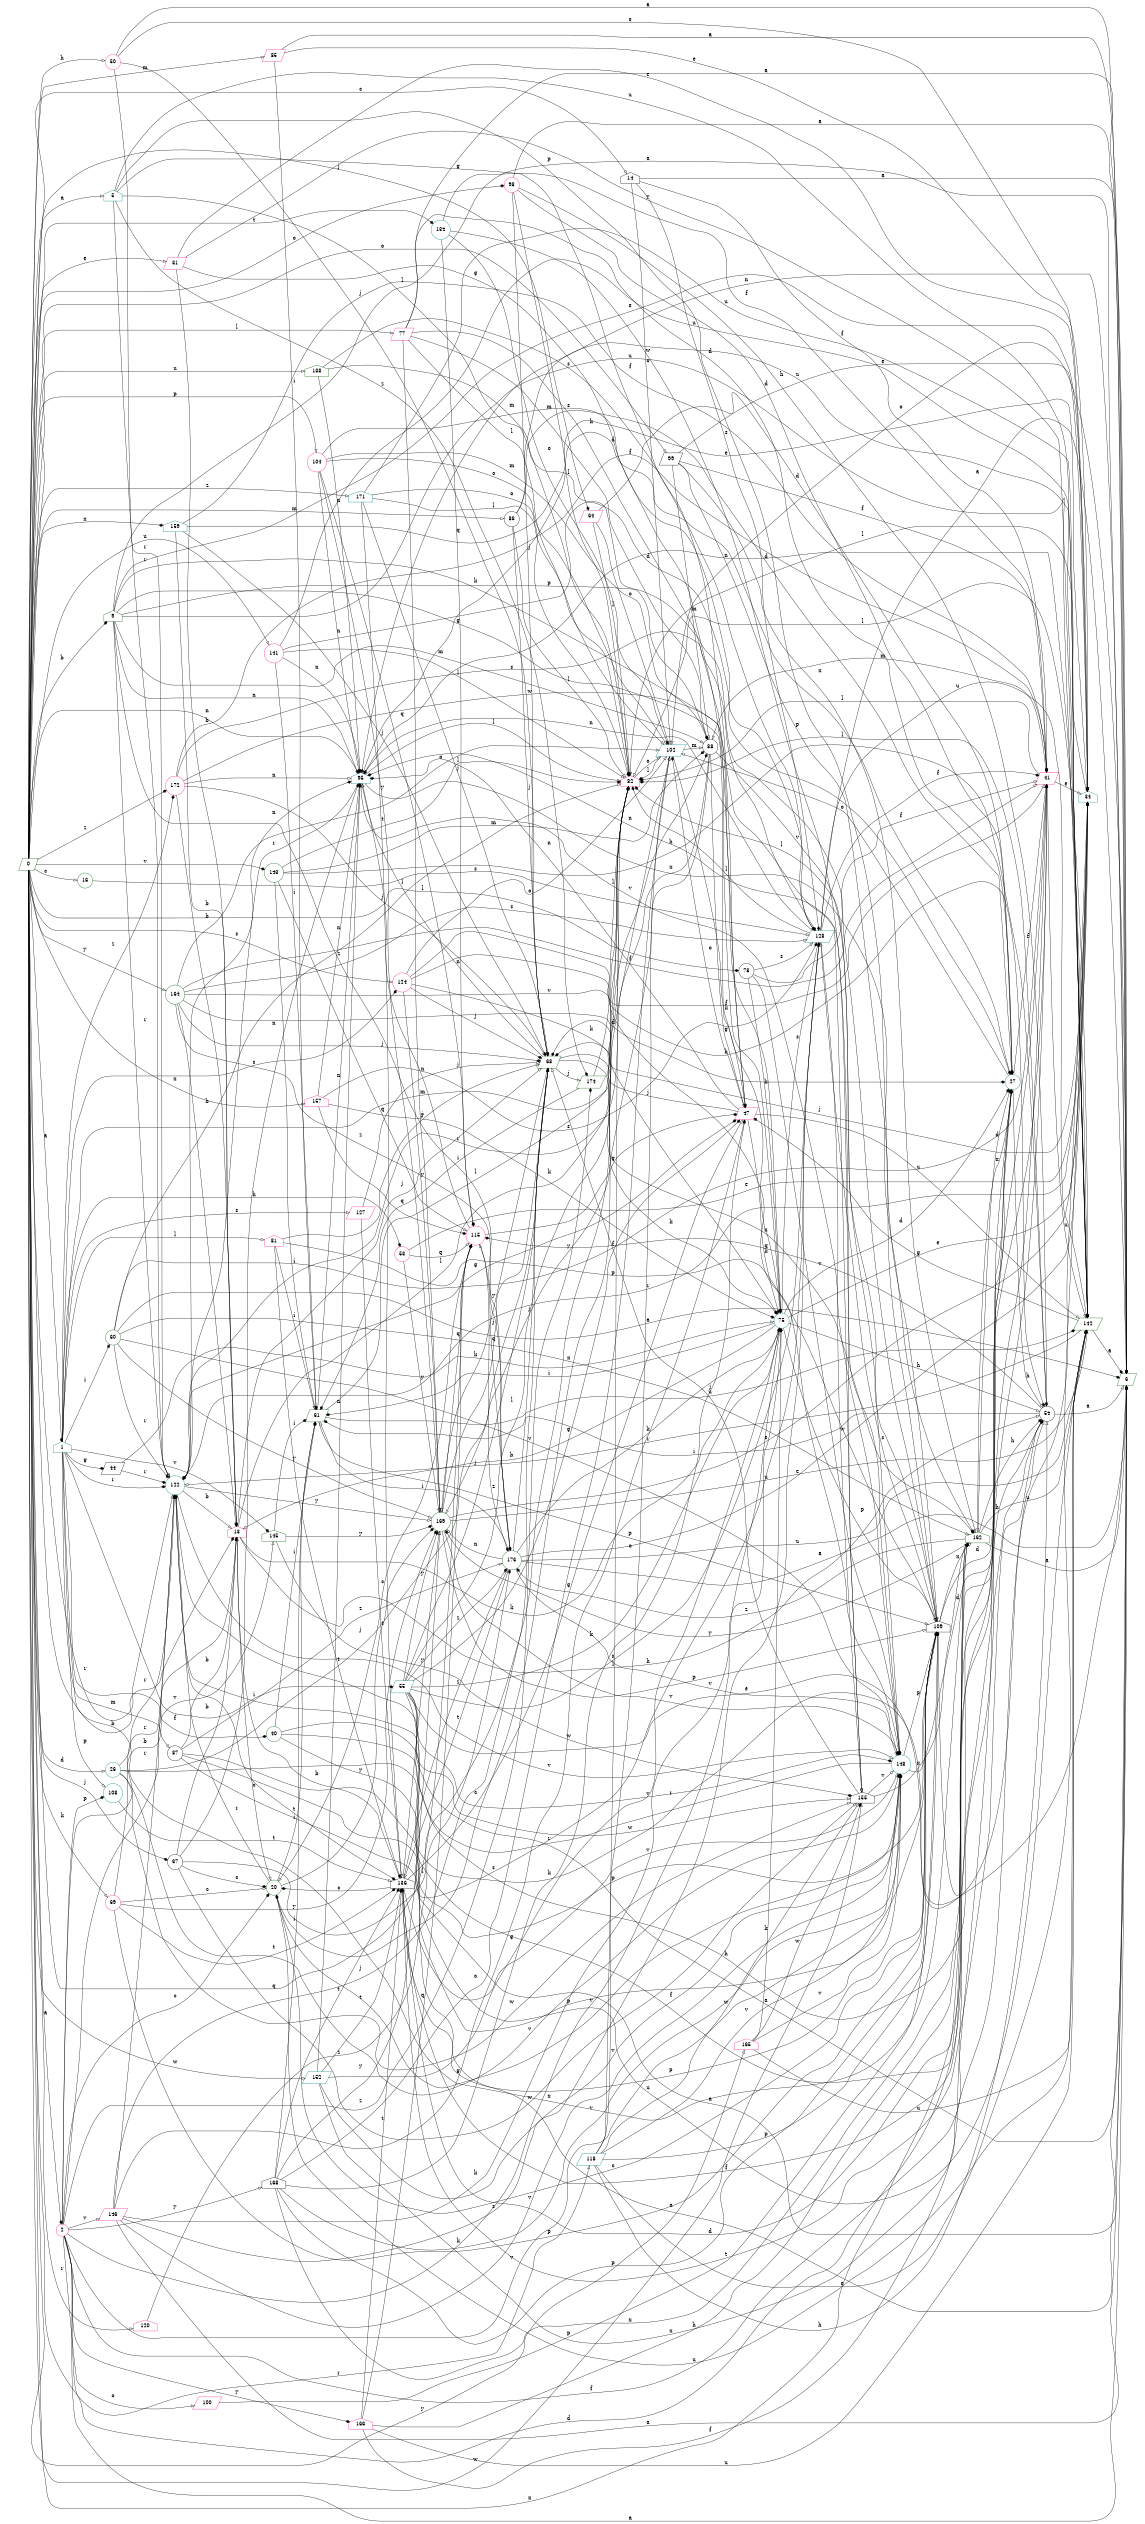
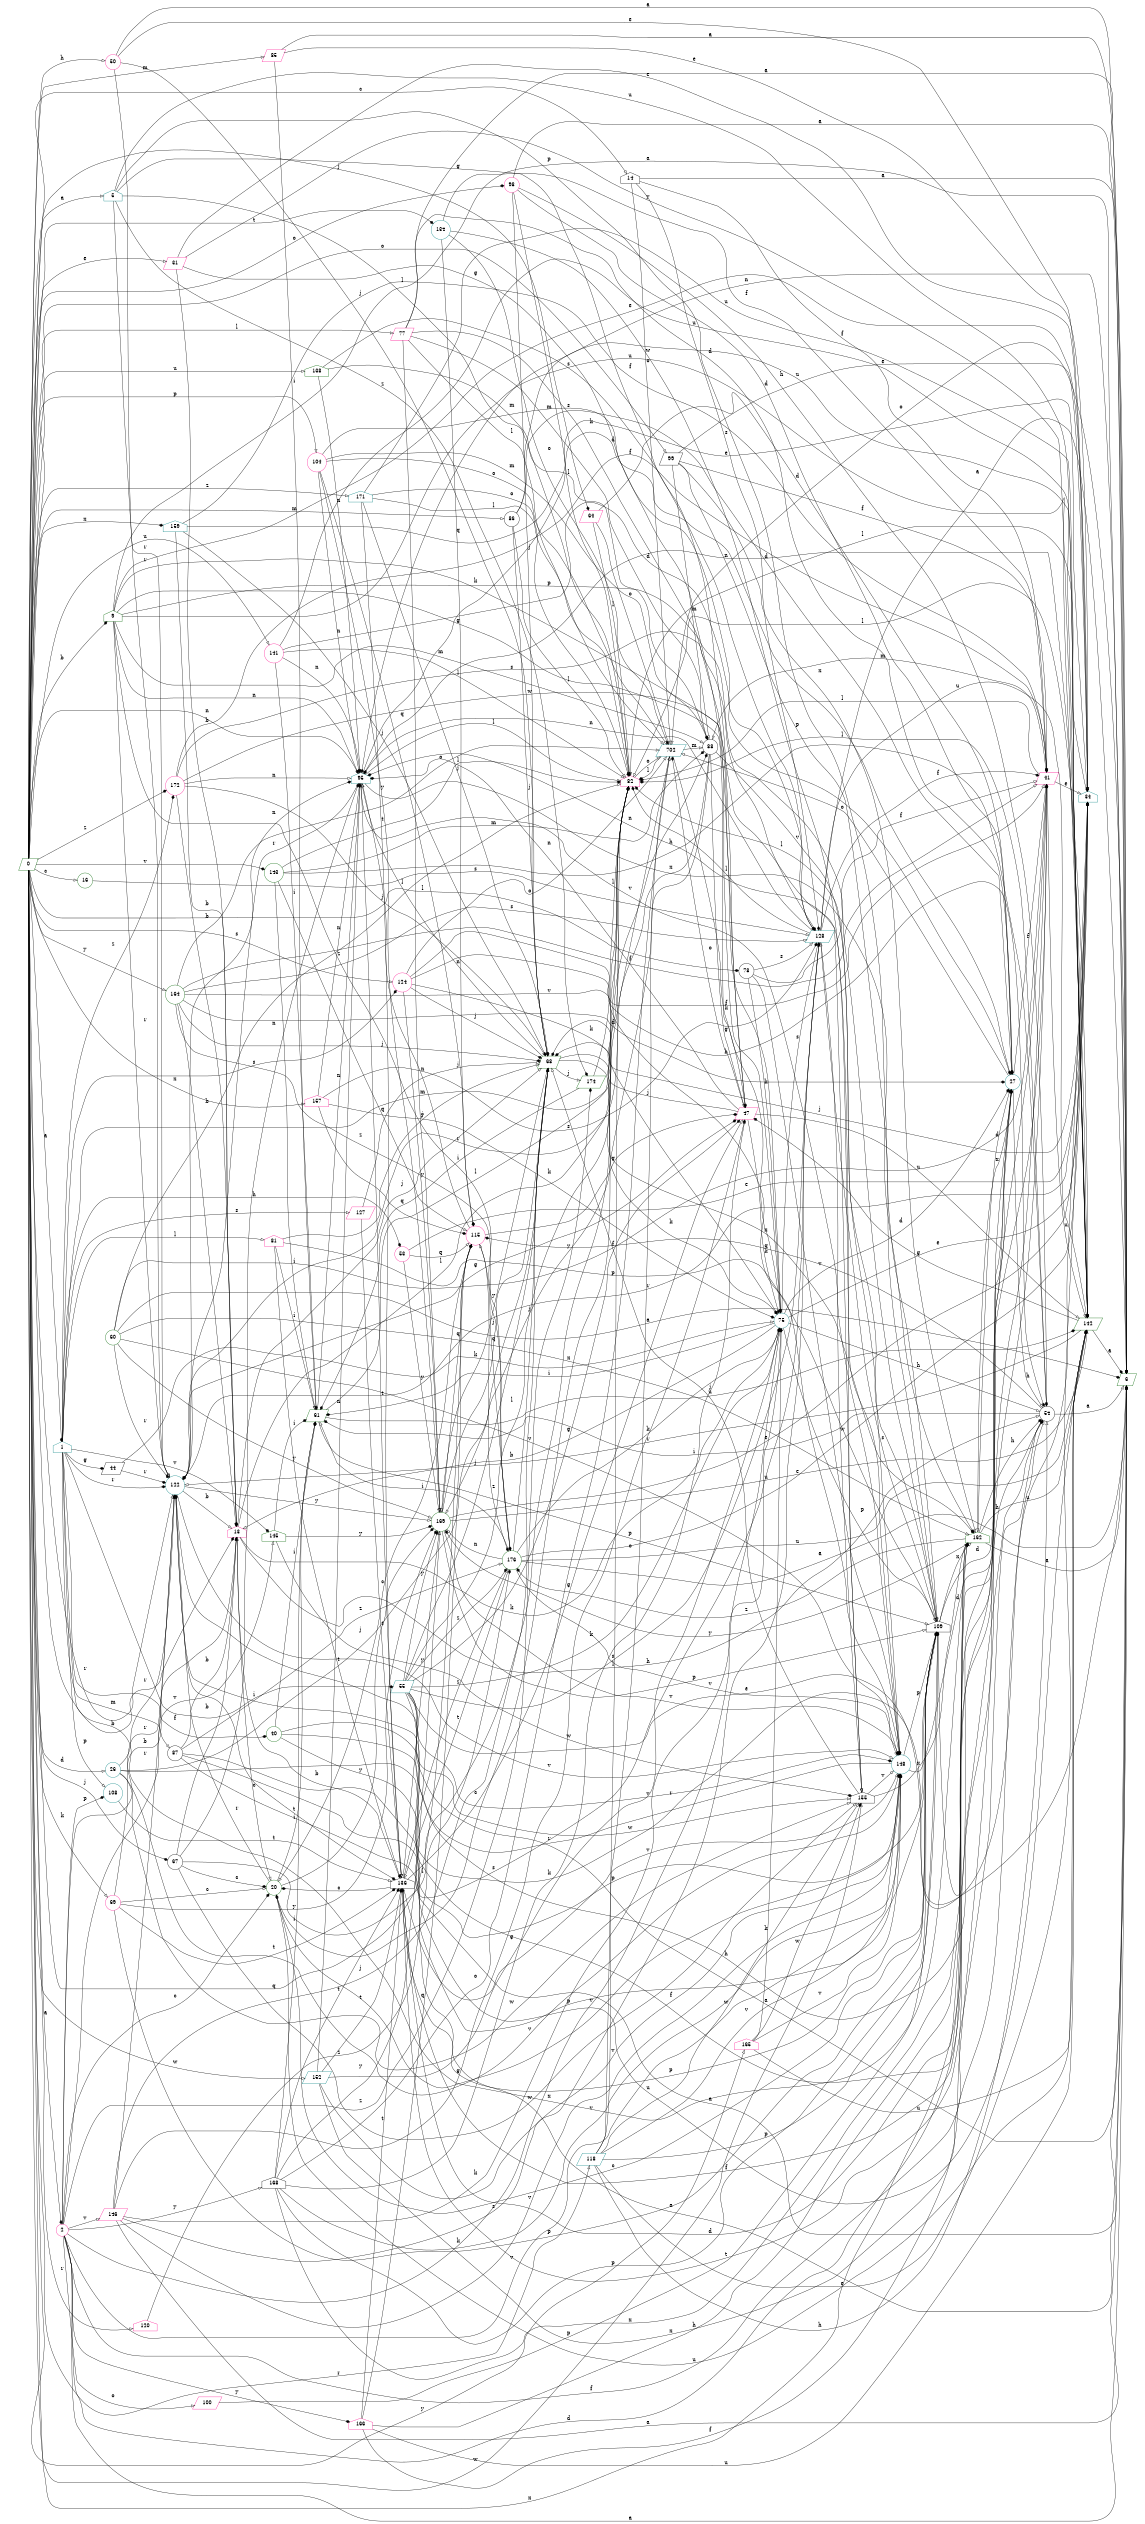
node "102": label "102" -> "702"
edge "95" -> "136": added, label "t"
edge "1" -> "60": removed, label "i"
